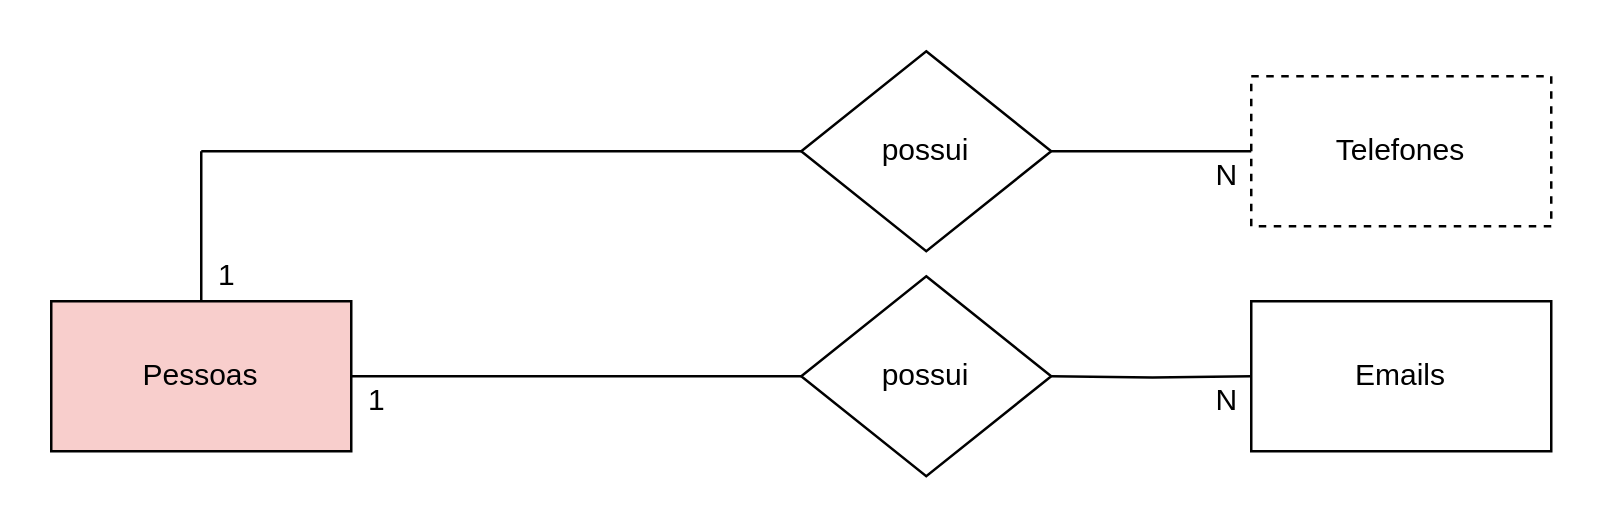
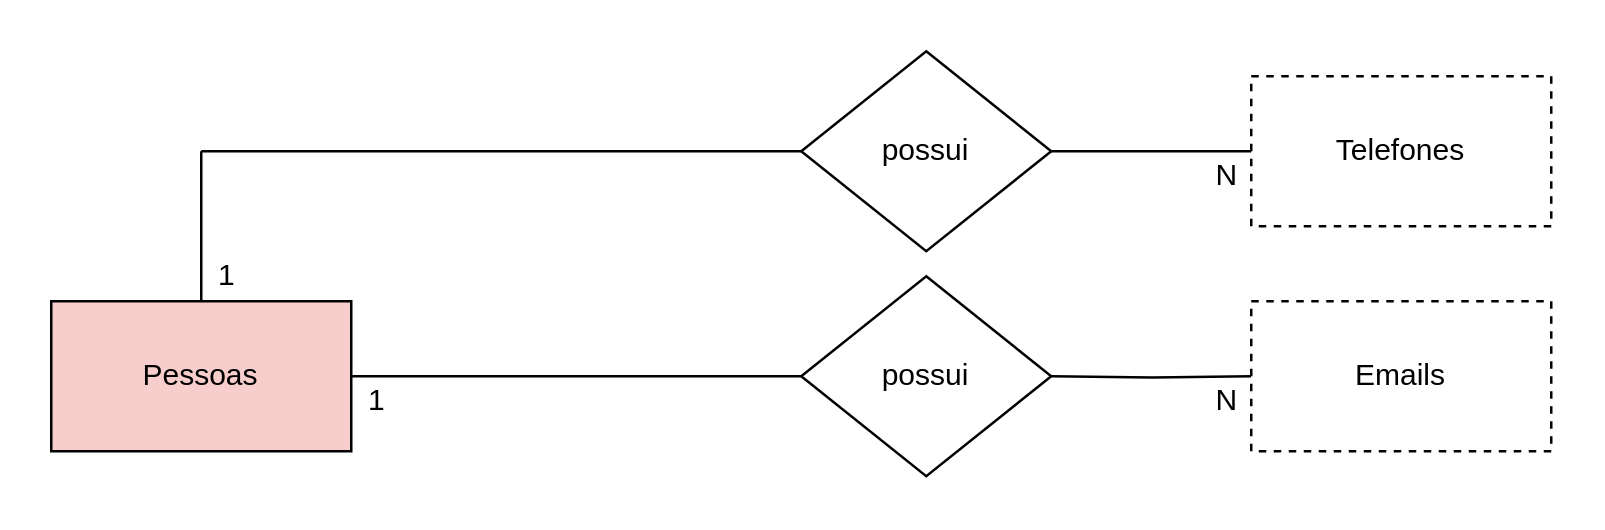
node "Emails": style solid -> dashed
